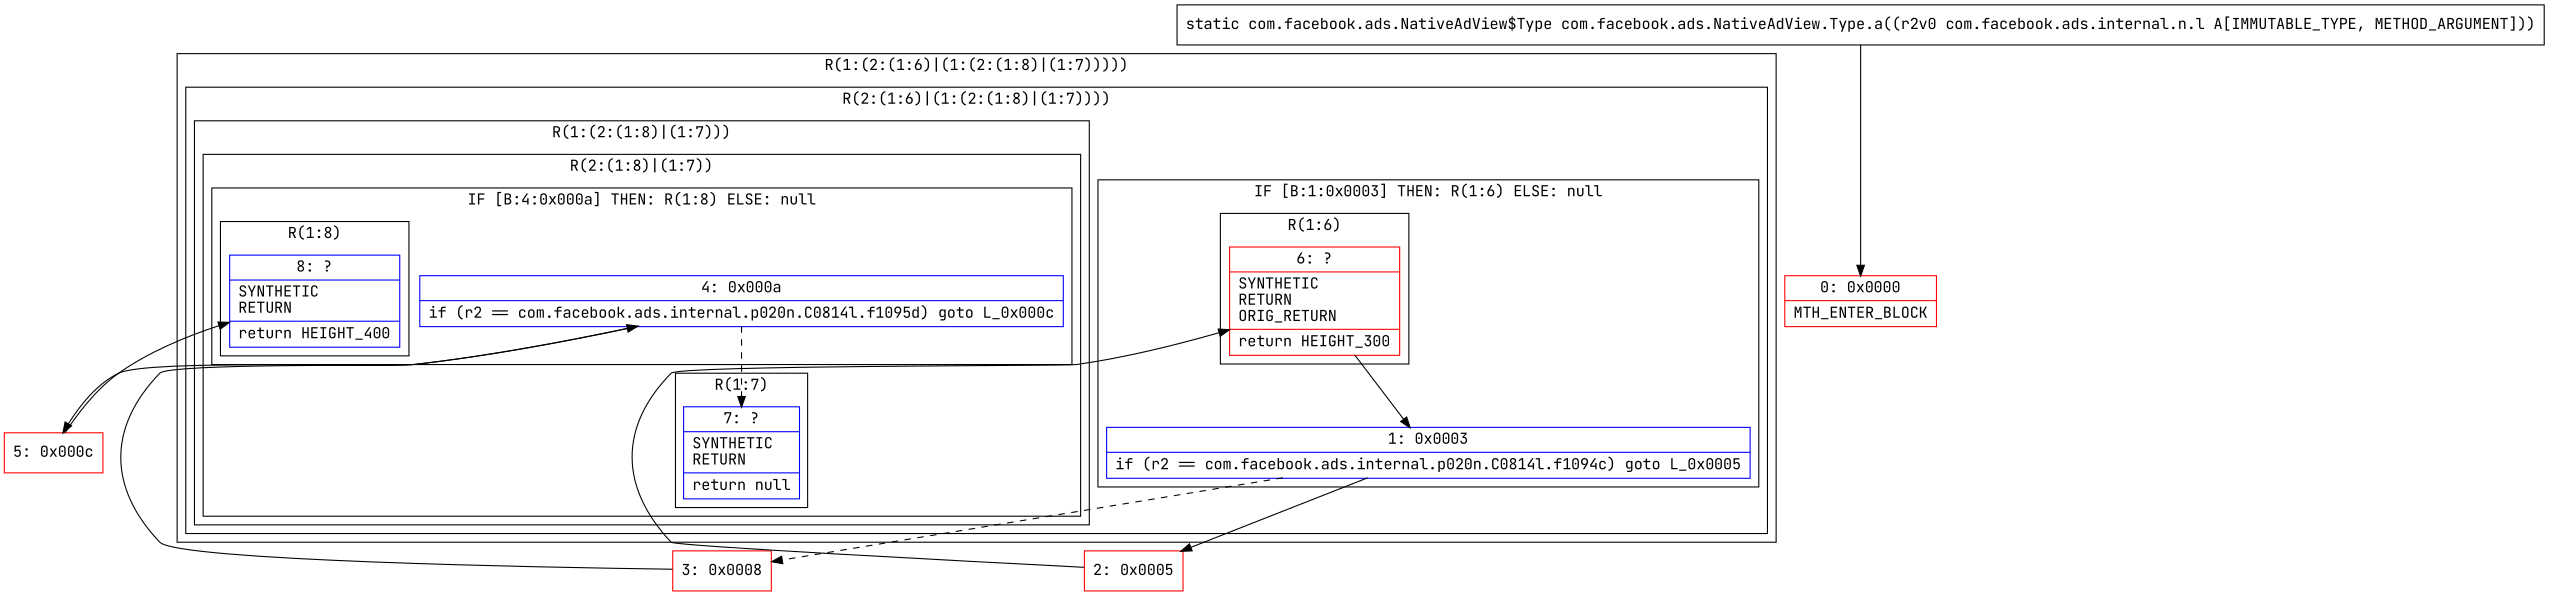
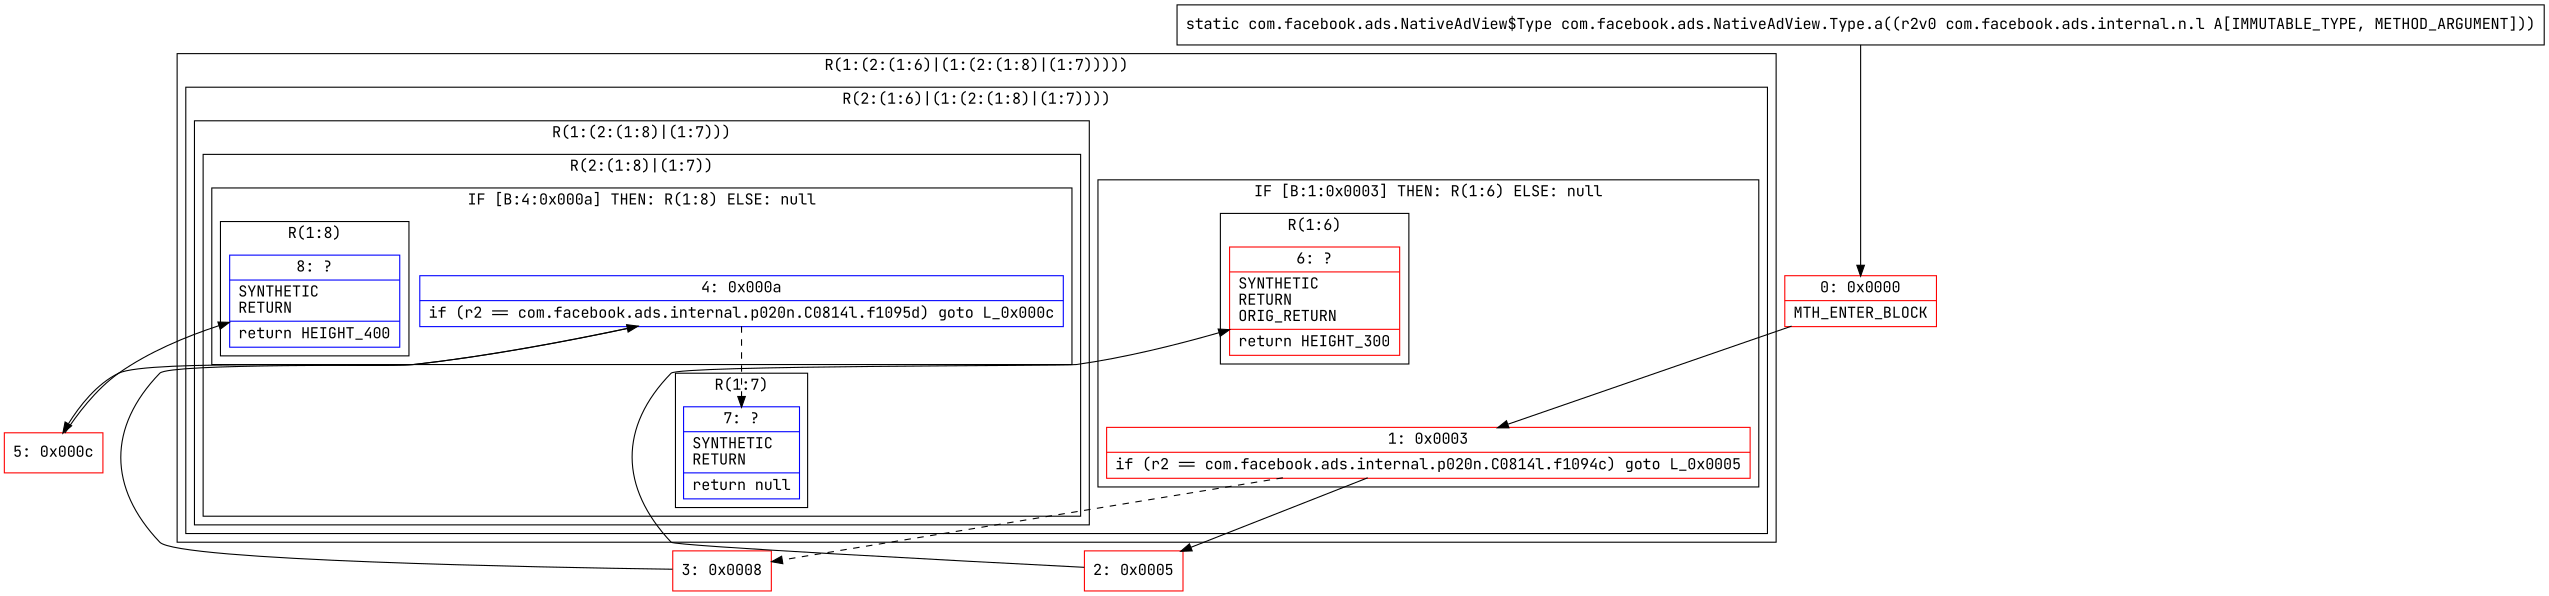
edge "6: ?" -> "1: 0x0003": now "0: 0x0000" -> "1: 0x0003"
node "1: 0x0003": color blue -> red
